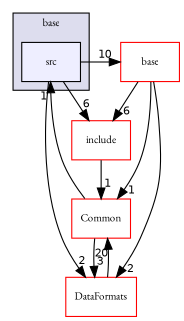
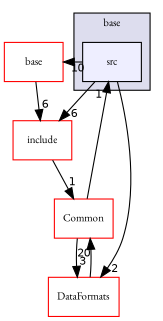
edge "base" -> "Common": removed
edge "base" -> "DataFormats": removed
